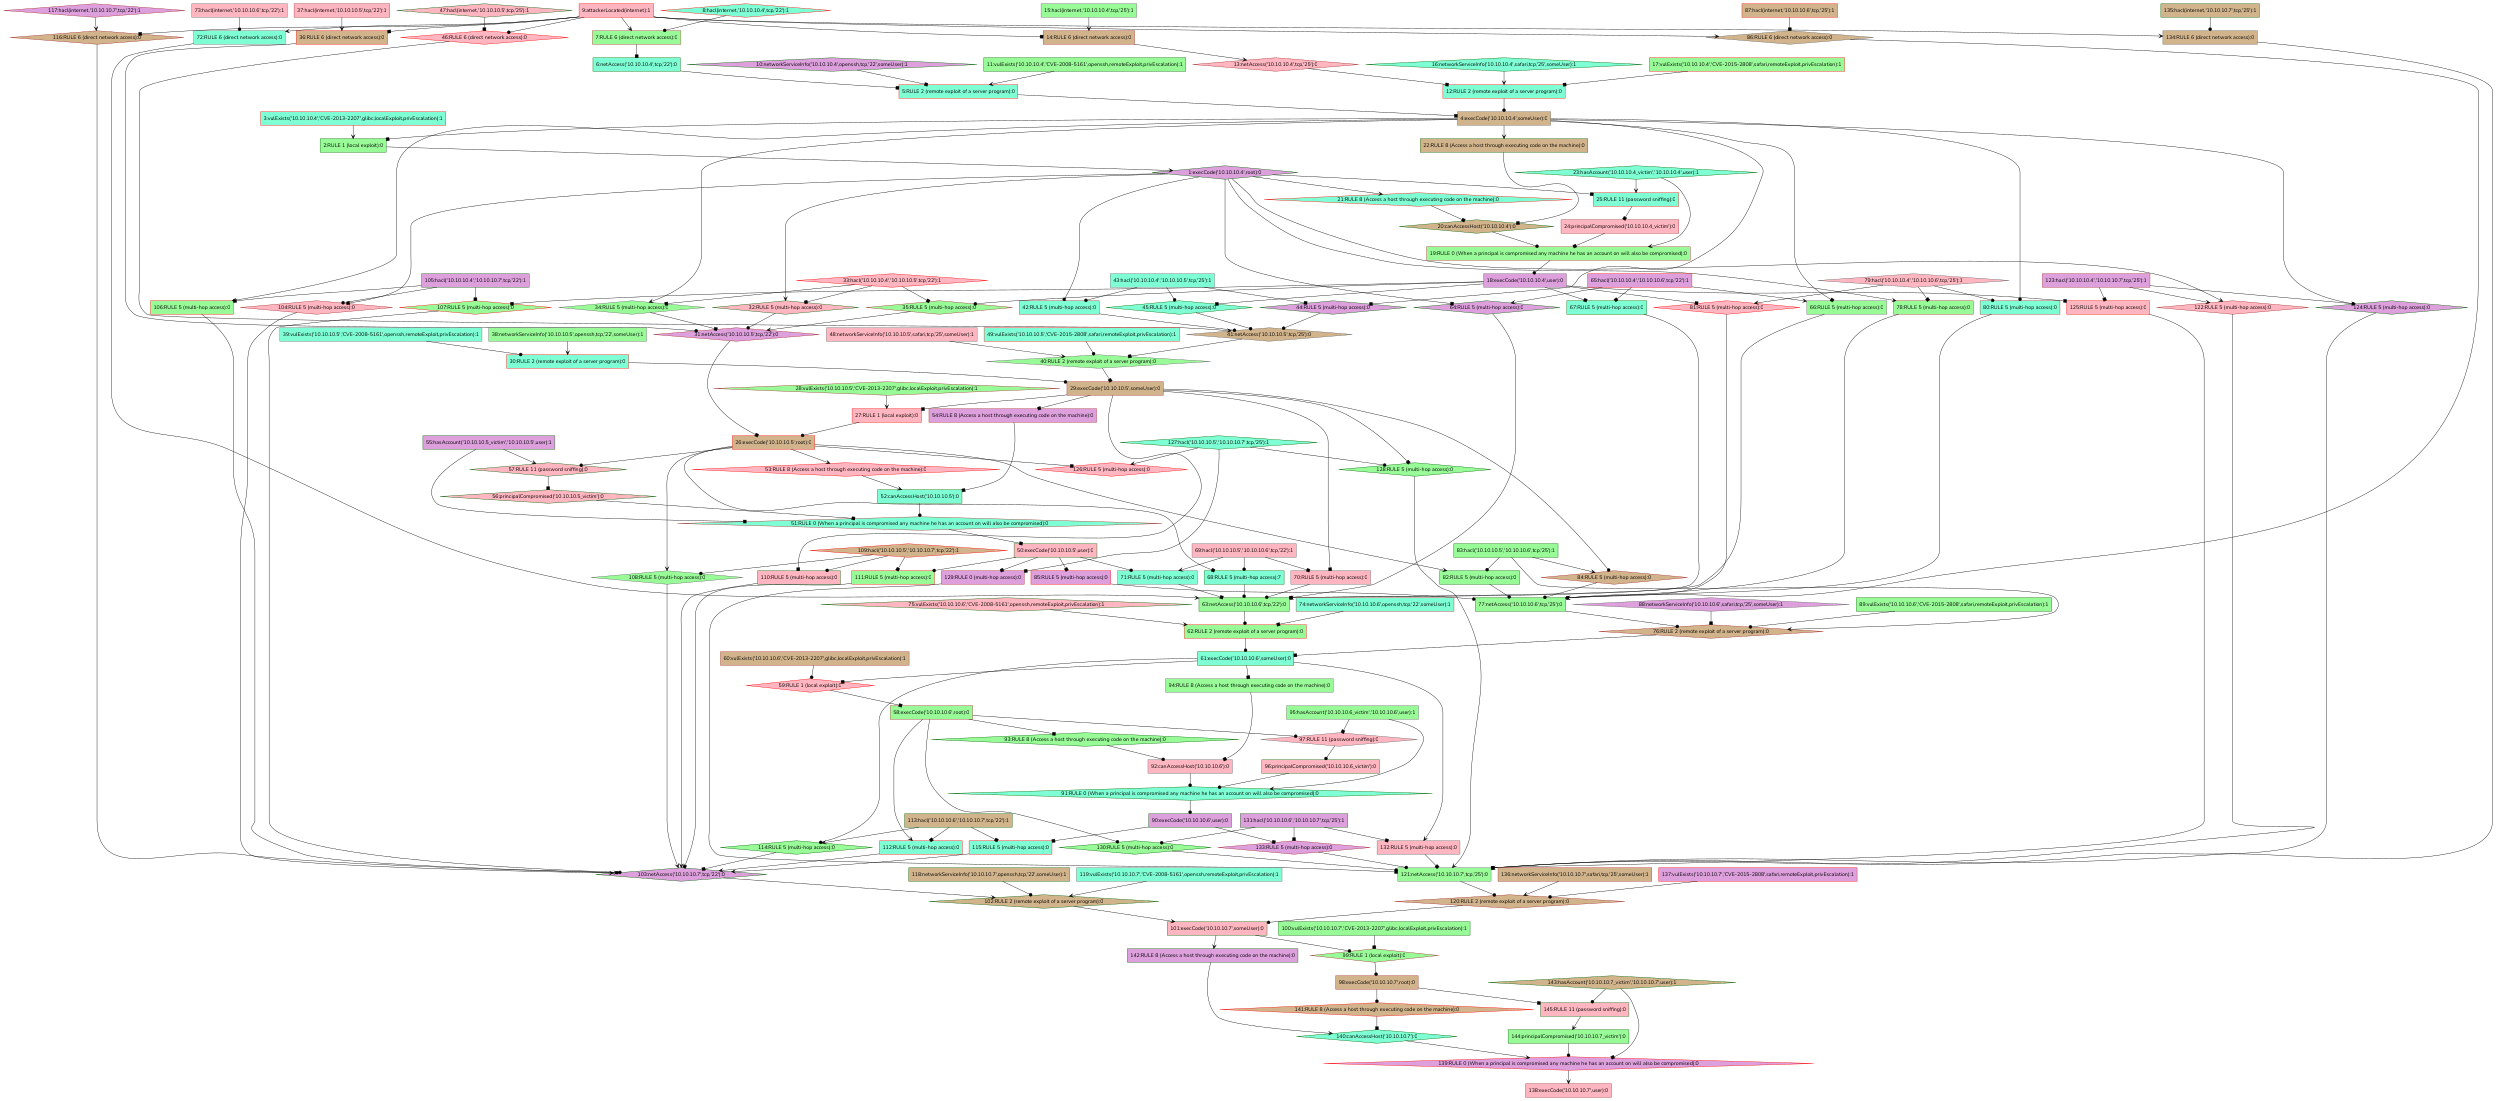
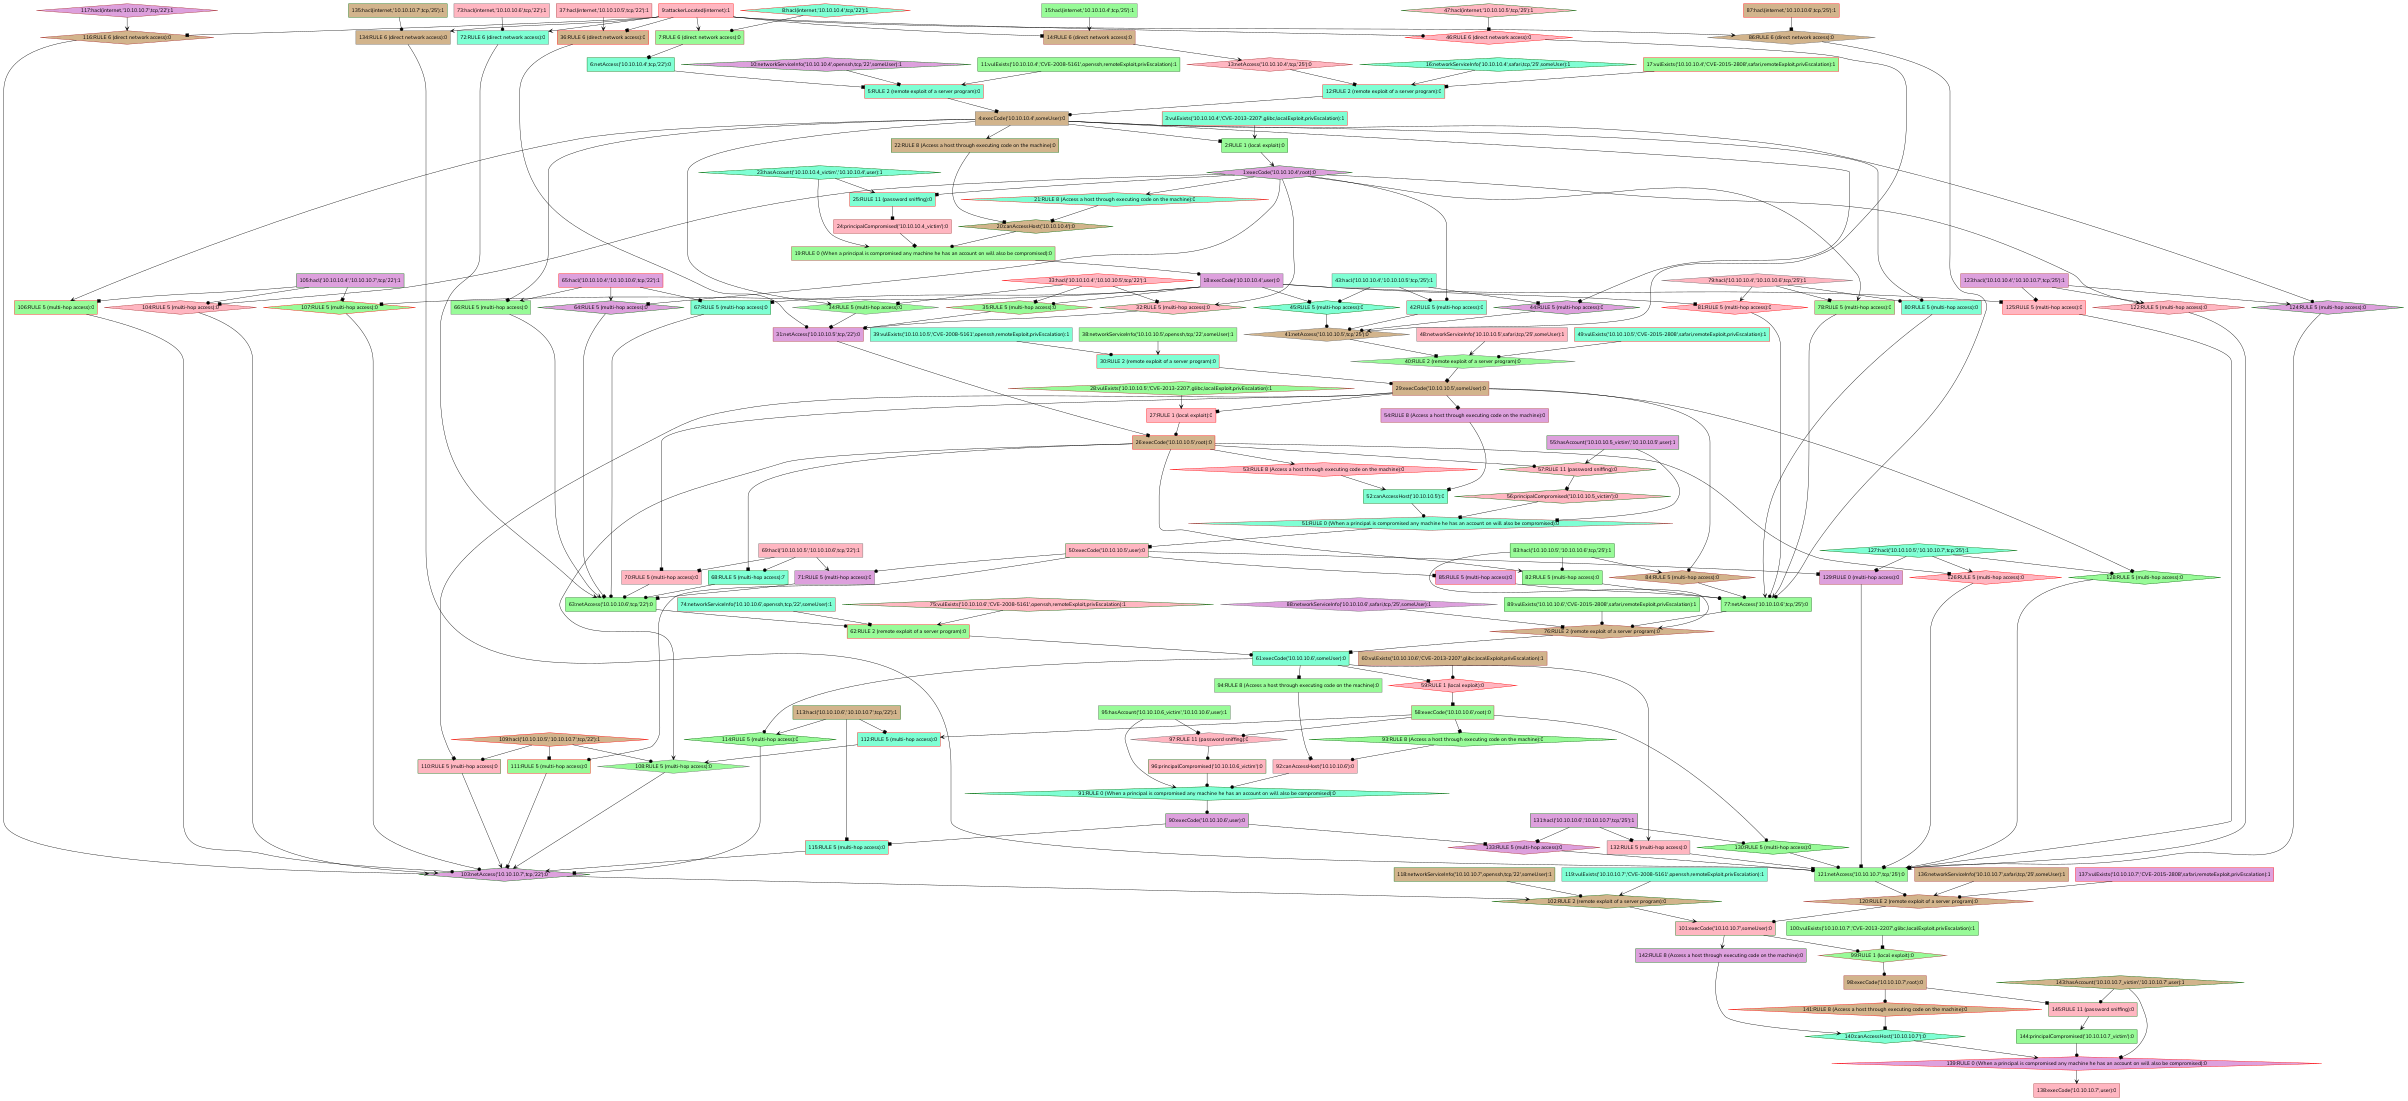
node "31:netAccess('10.10.10.5',tcp,'22'):0": shape diamond -> box
node "71:RULE 5 (multi-hop access):0": fillcolor aquamarine -> plum
edge "126:RULE 5 (multi-hop access):0" -> "121:netAccess('10.10.10.7',tcp,'25'):0": added
edge "112:RULE 5 (multi-hop access):0" -> "103:netAccess('10.10.10.7',tcp,'22'):0": now "112:RULE 5 (multi-hop access):0" -> "108:RULE 5 (multi-hop access):0"
